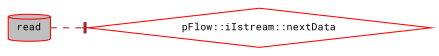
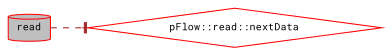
node "pFlow::iIstream::nextData": label "pFlow::iIstream::nextData" -> "pFlow::read::nextData"
